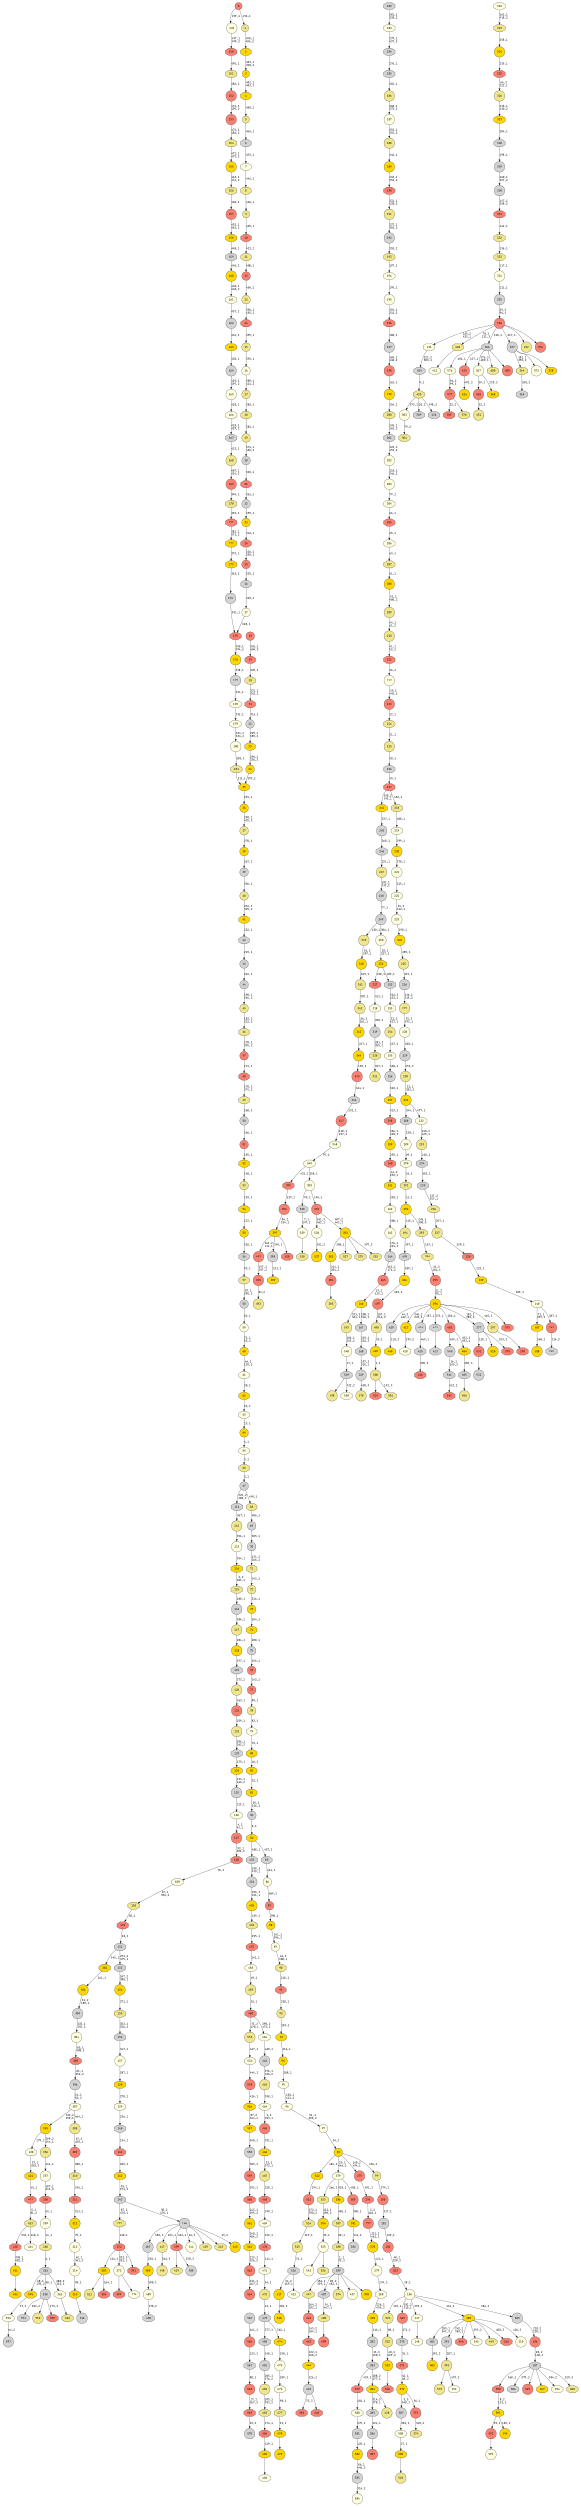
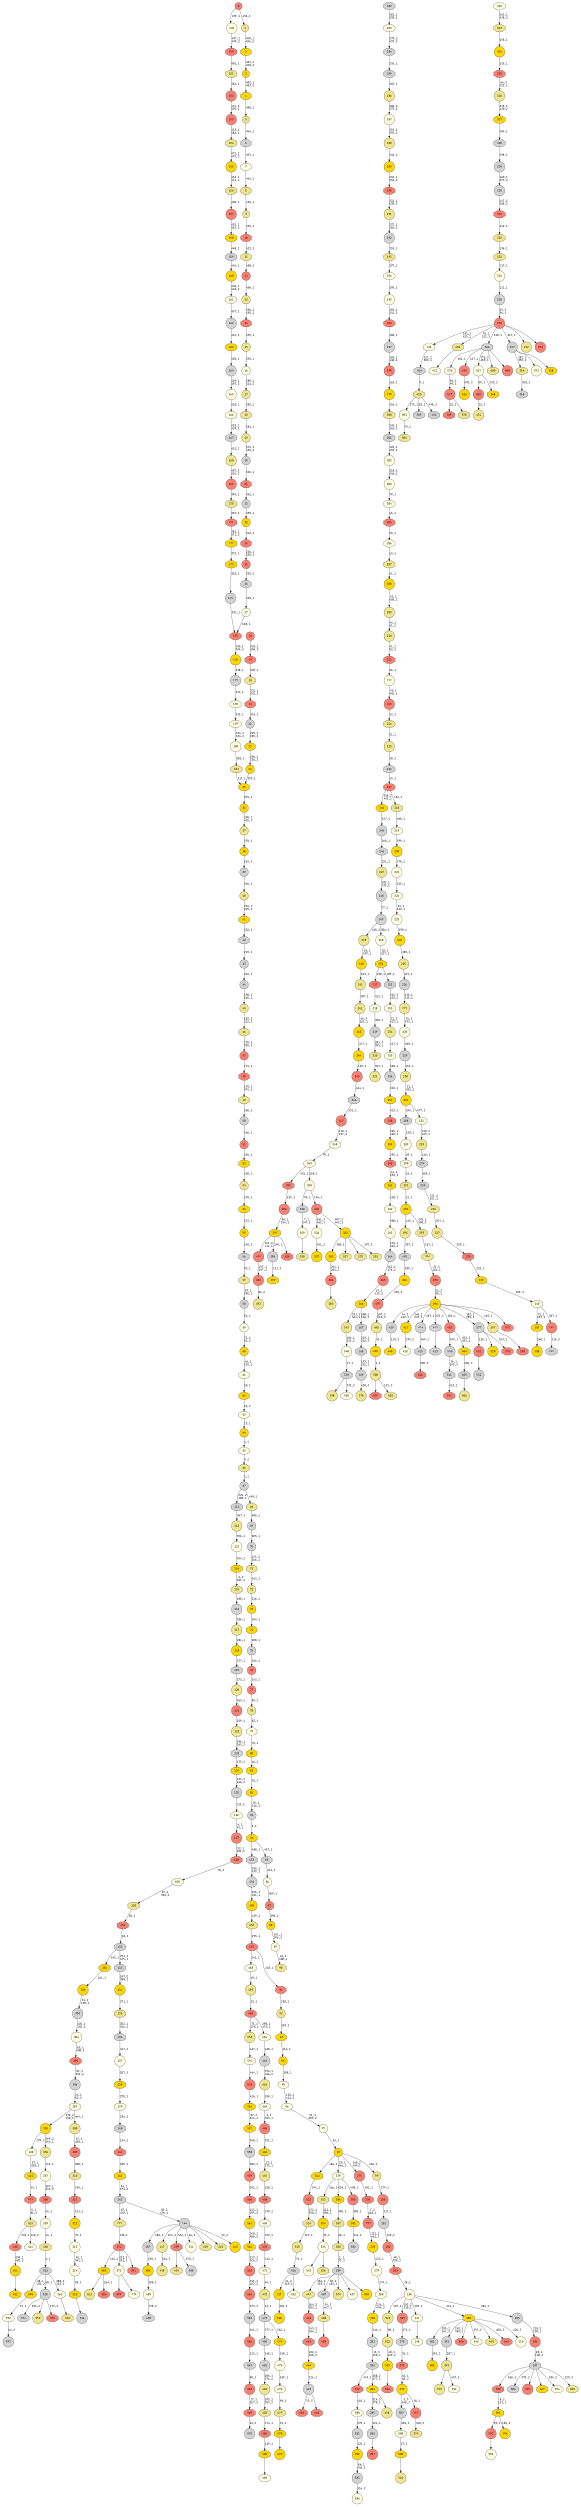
edge "90" -> "91": now "457" -> "91"
edge "564" -> "565": added, label "173,1"
